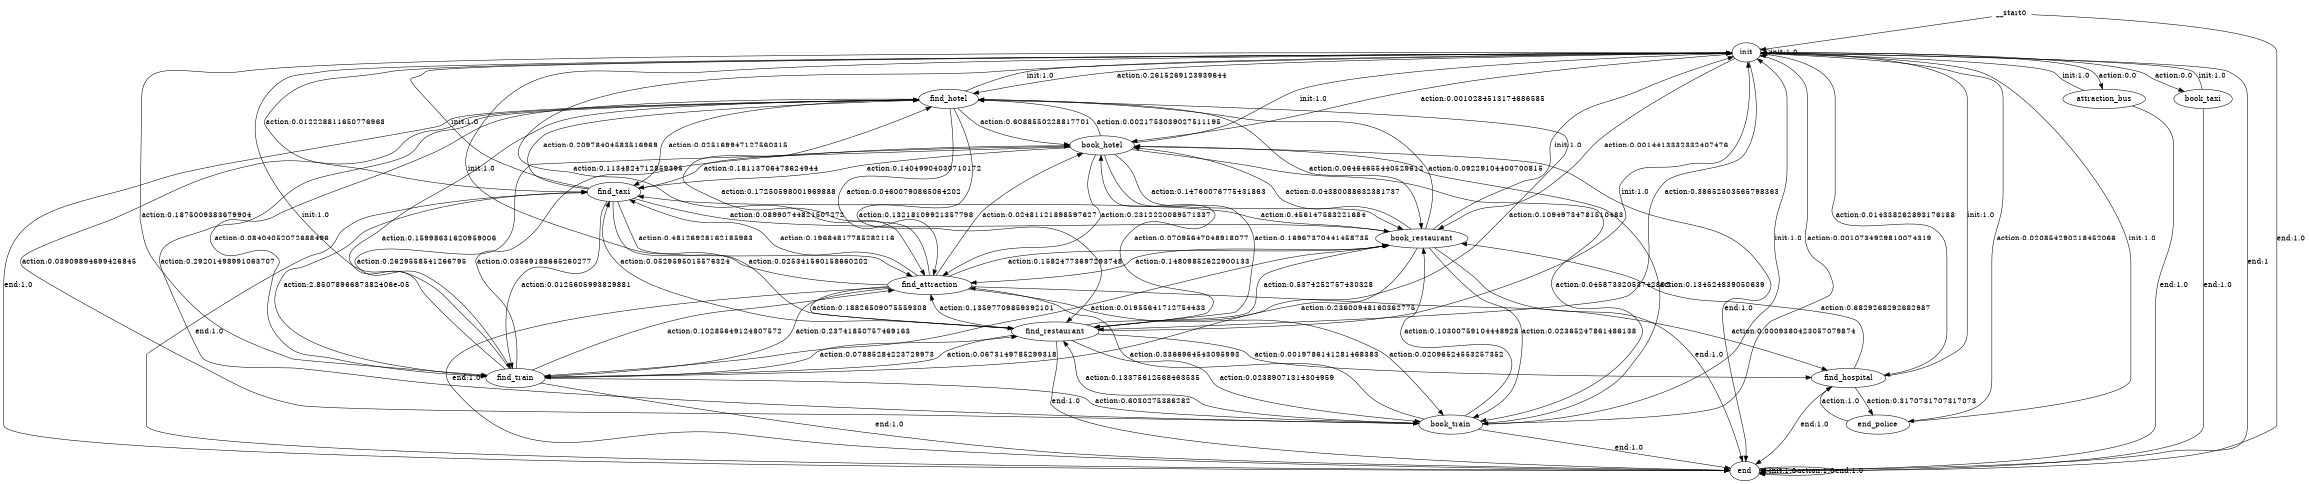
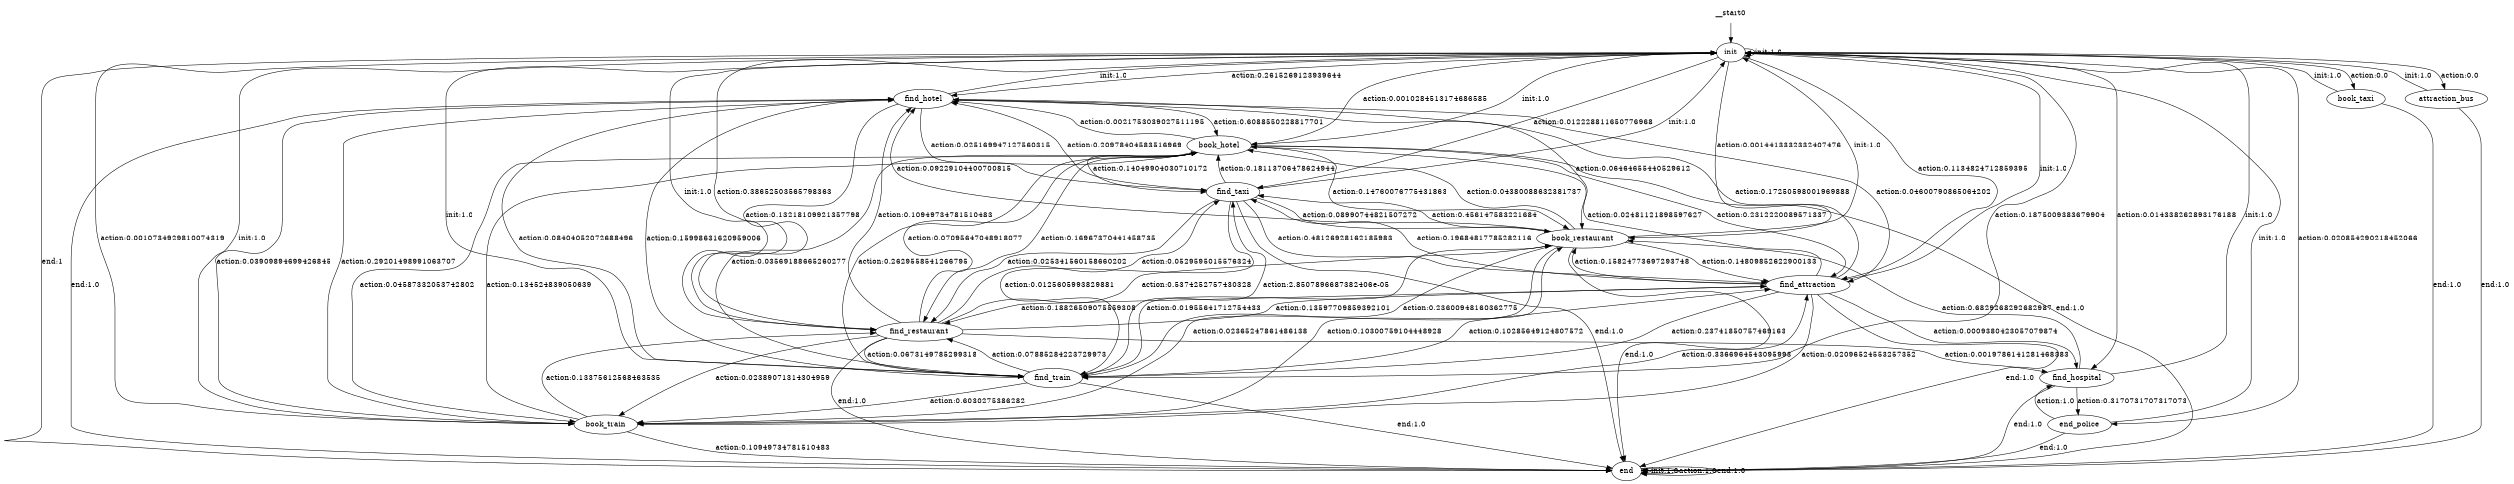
edge "__start0" -> "end": now "end_police" -> "end"
edge "book_train" -> "end": label "end:1.0" -> "action:0.10949734781510483"
